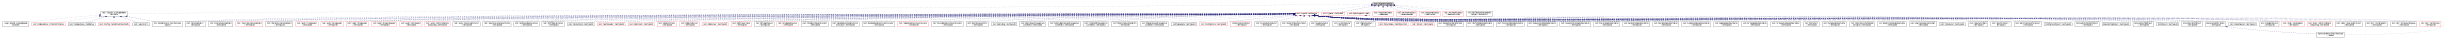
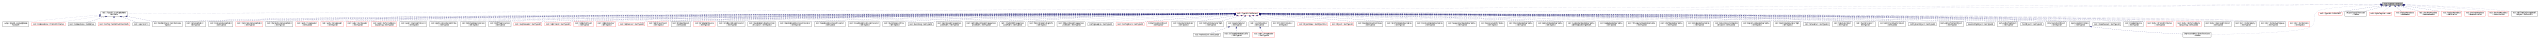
edge "ns3::aodv::RrepHeader ::GetTypeId" -> "ns3::TypeId::SetParent": now "ns3::aodv::RrepHeader ::GetTypeId" -> "ns3::ListScheduler ::GetTypeId"
node "UniqueTypeIdTestCase ::DoRun": added
node "ns3::PacketMetadata ::Deserialize": added
edge "ns3::PacketSink::GetTypeId" -> "ns3::TypeId::SetParent": now "ns3::PacketSink::GetTypeId" -> "ns3::HeapScheduler ::GetTypeId"
edge "DeprecatedAttributeTestCase ::DoRun" -> "ns3::ByteTagList::Add": now "DeprecatedAttributeTestCase ::DoRun" -> "ns3::TypeId::GetUid"
edge "ns3::ErlangRandomVariable ::GetTypeId" -> "ns3::TypeId::SetParent": now "ns3::ErlangRandomVariable ::GetTypeId" -> "ns3::HeapScheduler ::GetTypeId"
node "ns3::aodv::RrepAckHeader ::GetTypeId": removed
node "ns3::SameRoomPositionAllocator ::GetTypeId": color red -> black
node "ns3::MapScheduler:: GetTypeId": label "ns3::MapScheduler:: GetTypeId" -> "ns3::PrintAttributes:: GetTypeId"
node "ns3::ExponentialRandomVariable ::GetTypeId": label "ns3::ExponentialRandomVariable ::GetTypeId" -> "ns3::DeprecatedAttribute ::GetTypeId"
node "ns3::NormalRandomVariable ::GetTypeId": removed
node "ns3::LogNormalRandomVariable ::GetTypeId": label "ns3::LogNormalRandomVariable ::GetTypeId" -> "ns3::LogNormalRandomVariable ::WifiRadioEnergyModel"
node "ns3::DoInstall ::GetTypeId": label "ns3::DoInstall ::GetTypeId" -> "ns3::ZipfRandomVariable ::GetTypeId"
node "ns3::dsdv::DsdvHeader ::GetTypeId": label "ns3::dsdv::DsdvHeader ::GetTypeId" -> "ns3::dsdv::PrintAttributes ::GetTypeId"
